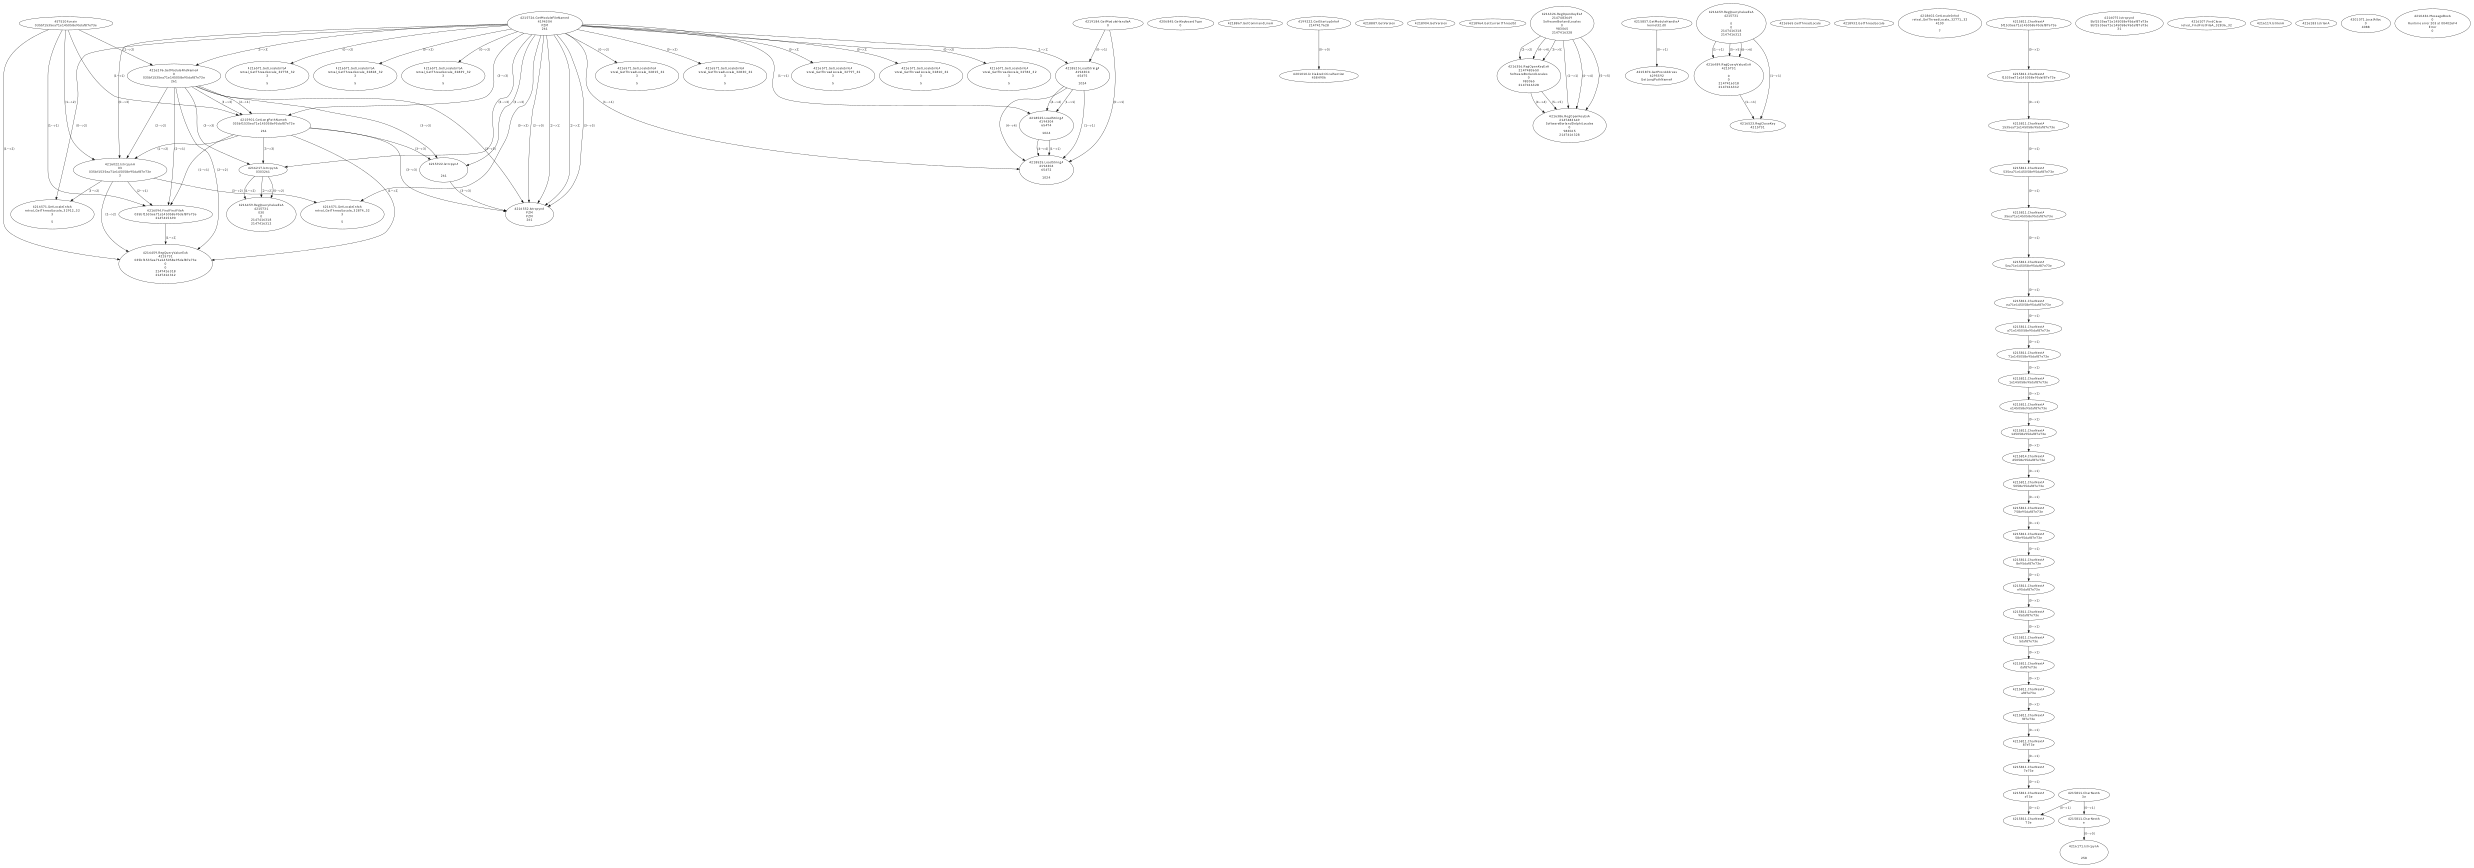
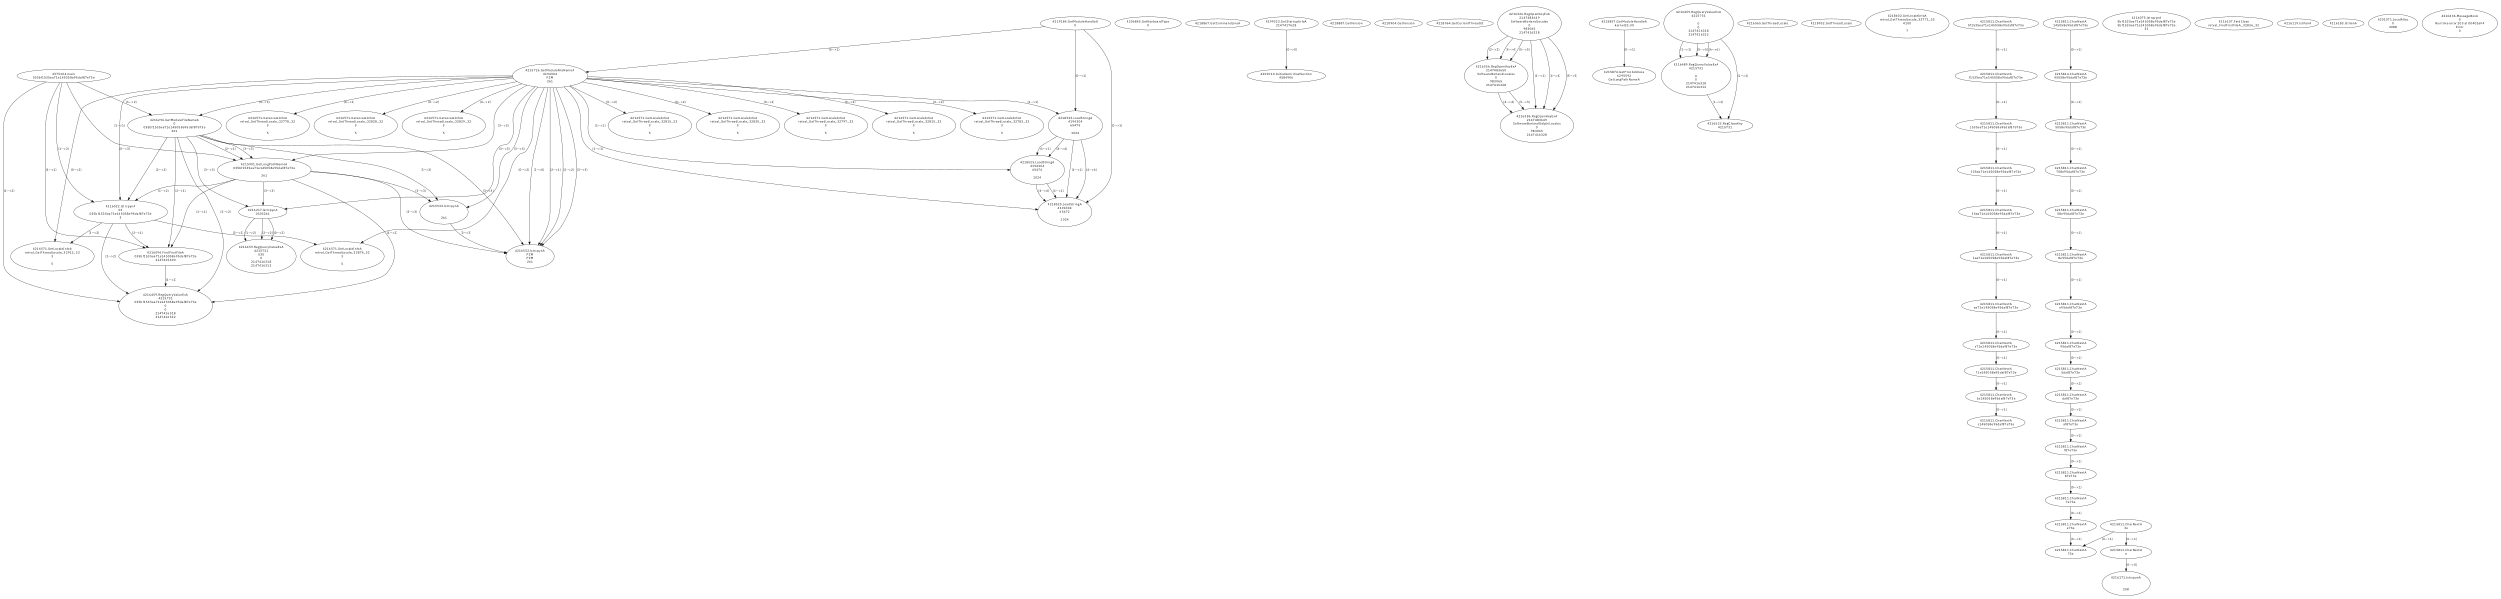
edge "4219184.GetModuleHandleA 0" -> "4215726.GetModuleFileNameA 4194304 PZM 261": added, label "(0-->1)"
edge "4215811.CharNextA e145058e95daf87e73e" -> "4215811.CharNextA 145058e95daf87e73e": removed, label "(0-->1)"
